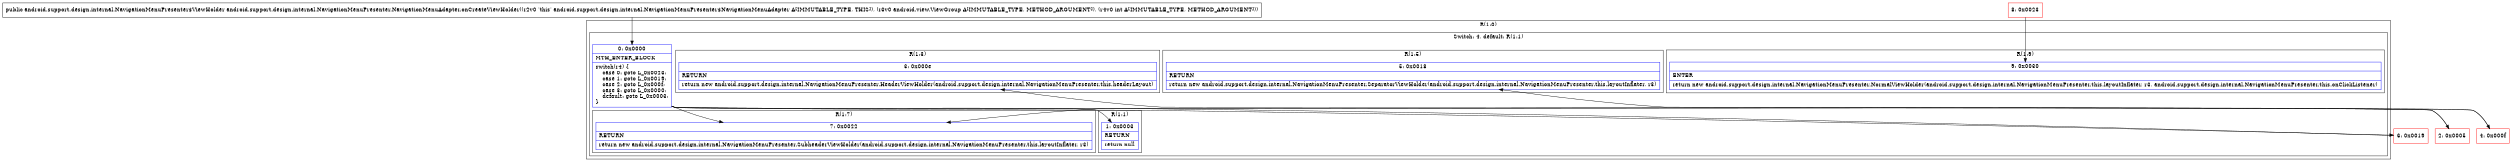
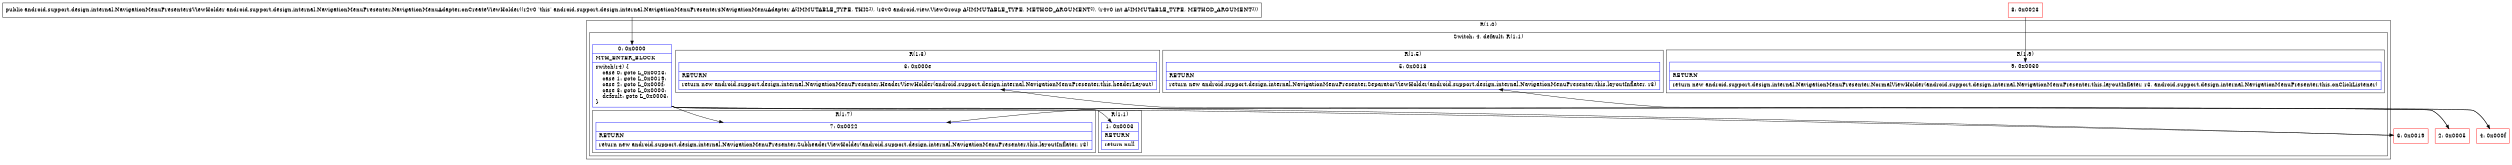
node "9: 0x0030": text "ENTER" -> "RETURN"
